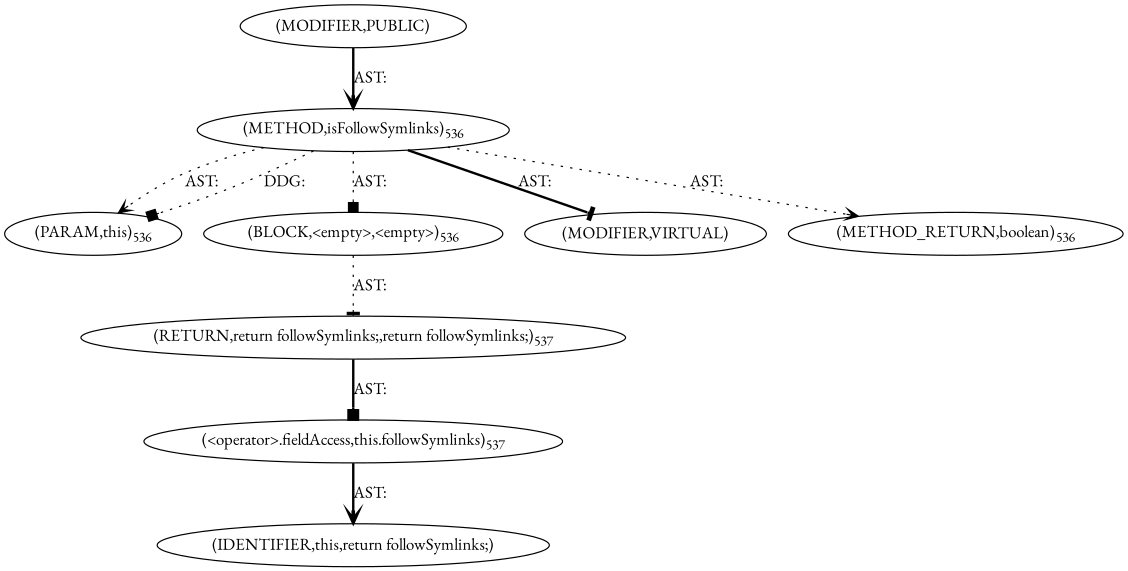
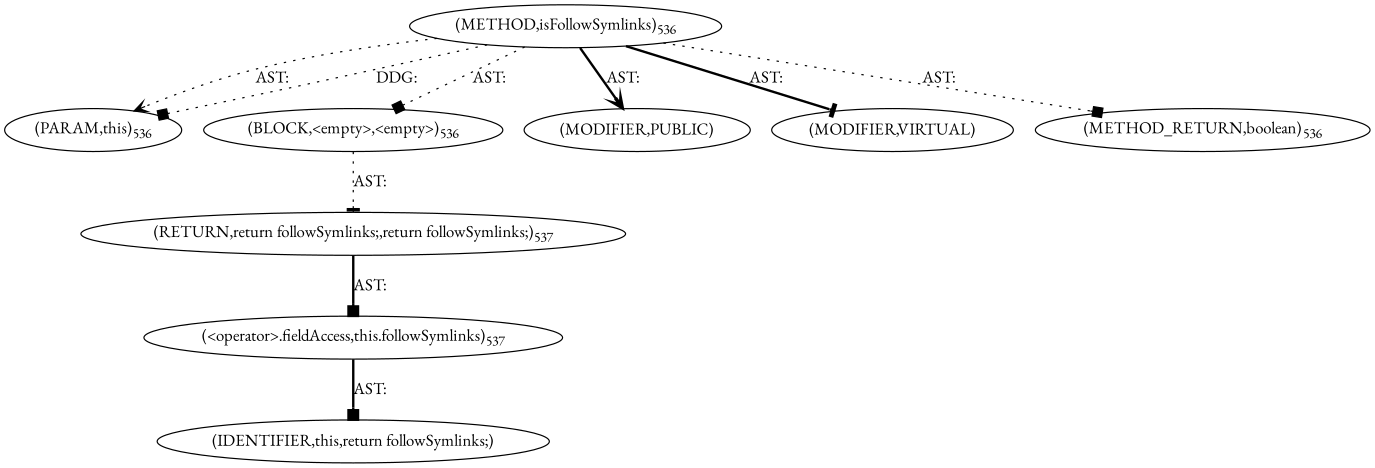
edge "(MODIFIER,PUBLIC)" -> "(METHOD,isFollowSymlinks)": reversed
edge "(METHOD,isFollowSymlinks)" -> "(METHOD_RETURN,boolean)": arrowhead vee -> box
edge "(<operator>.fieldAccess,this.followSymlinks)" -> "(IDENTIFIER,this,return followSymlinks;)": arrowhead vee -> box
